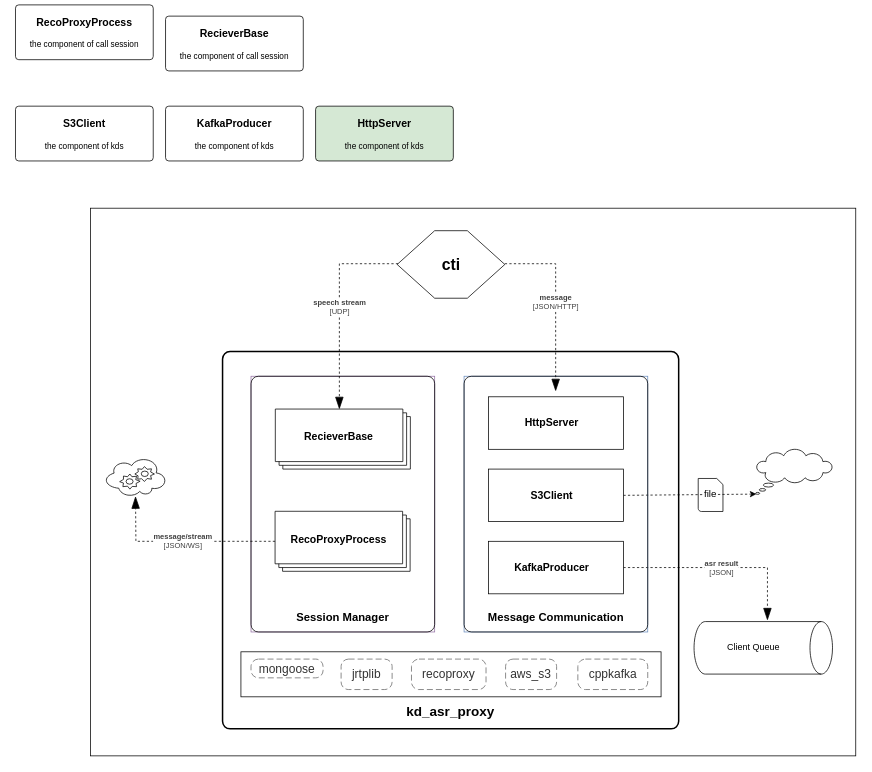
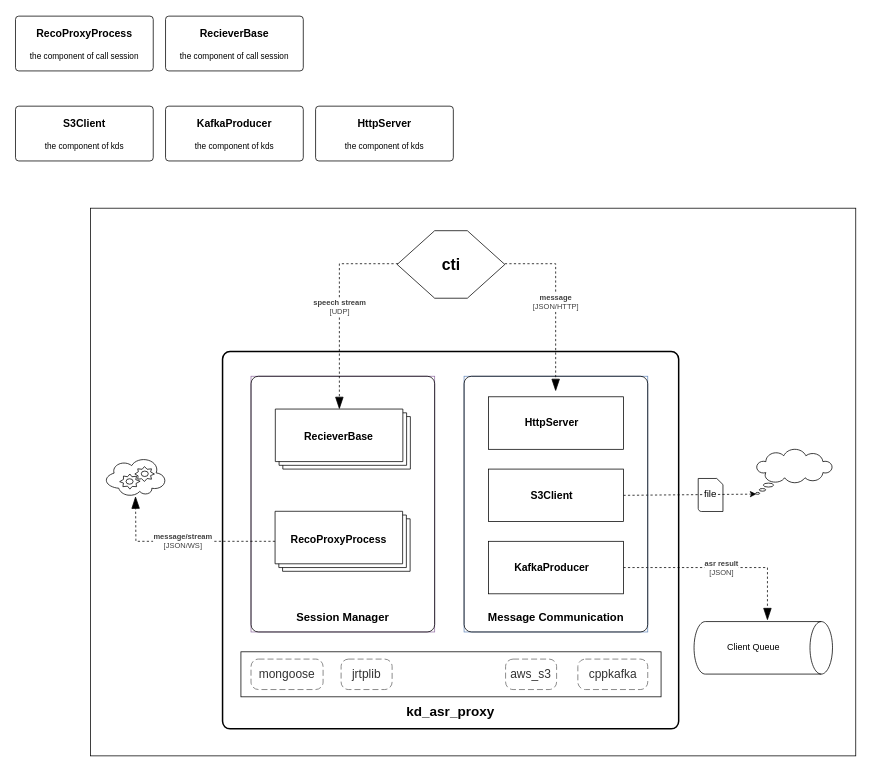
node "RecoProxyProcess the component of call session": moved (84, 32) -> (84, 44)
node "HttpServer the component of kds": fillcolor #d5e8d4 -> #ffffff
node "mongoose": size 72x19 -> 72x30
node "recoproxy": removed
